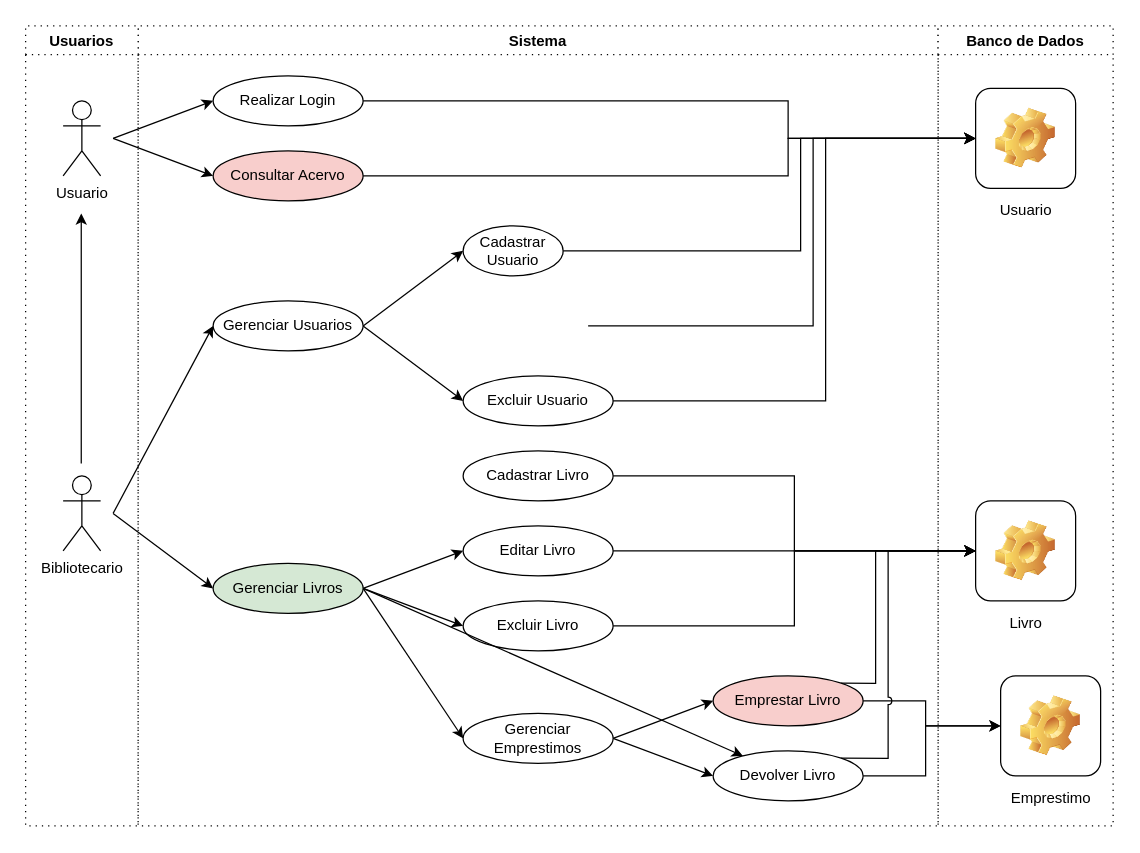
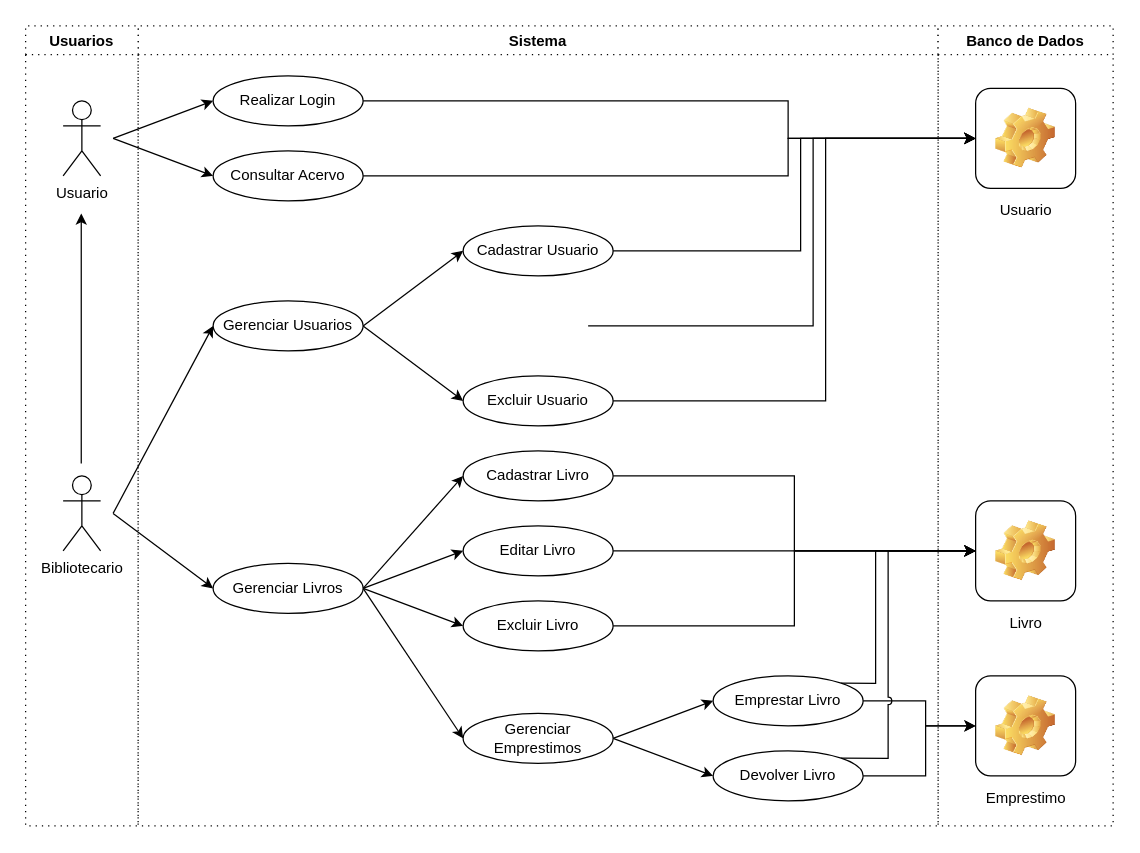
node "Consultar Acervo": fillcolor #f8cecc -> #ffffff
node "Cadastrar Usuario": size 100x50 -> 150x50
node "Gerenciar Livros": fillcolor #d5e8d4 -> #ffffff
edge "Gerenciar Livros" -> "Devolver Livro": now "Gerenciar Livros" -> "Cadastrar Livro"
node "Emprestar Livro": fillcolor #f8cecc -> #ffffff
node "Emprestimo": moved (1051, 726) -> (1026, 726)
